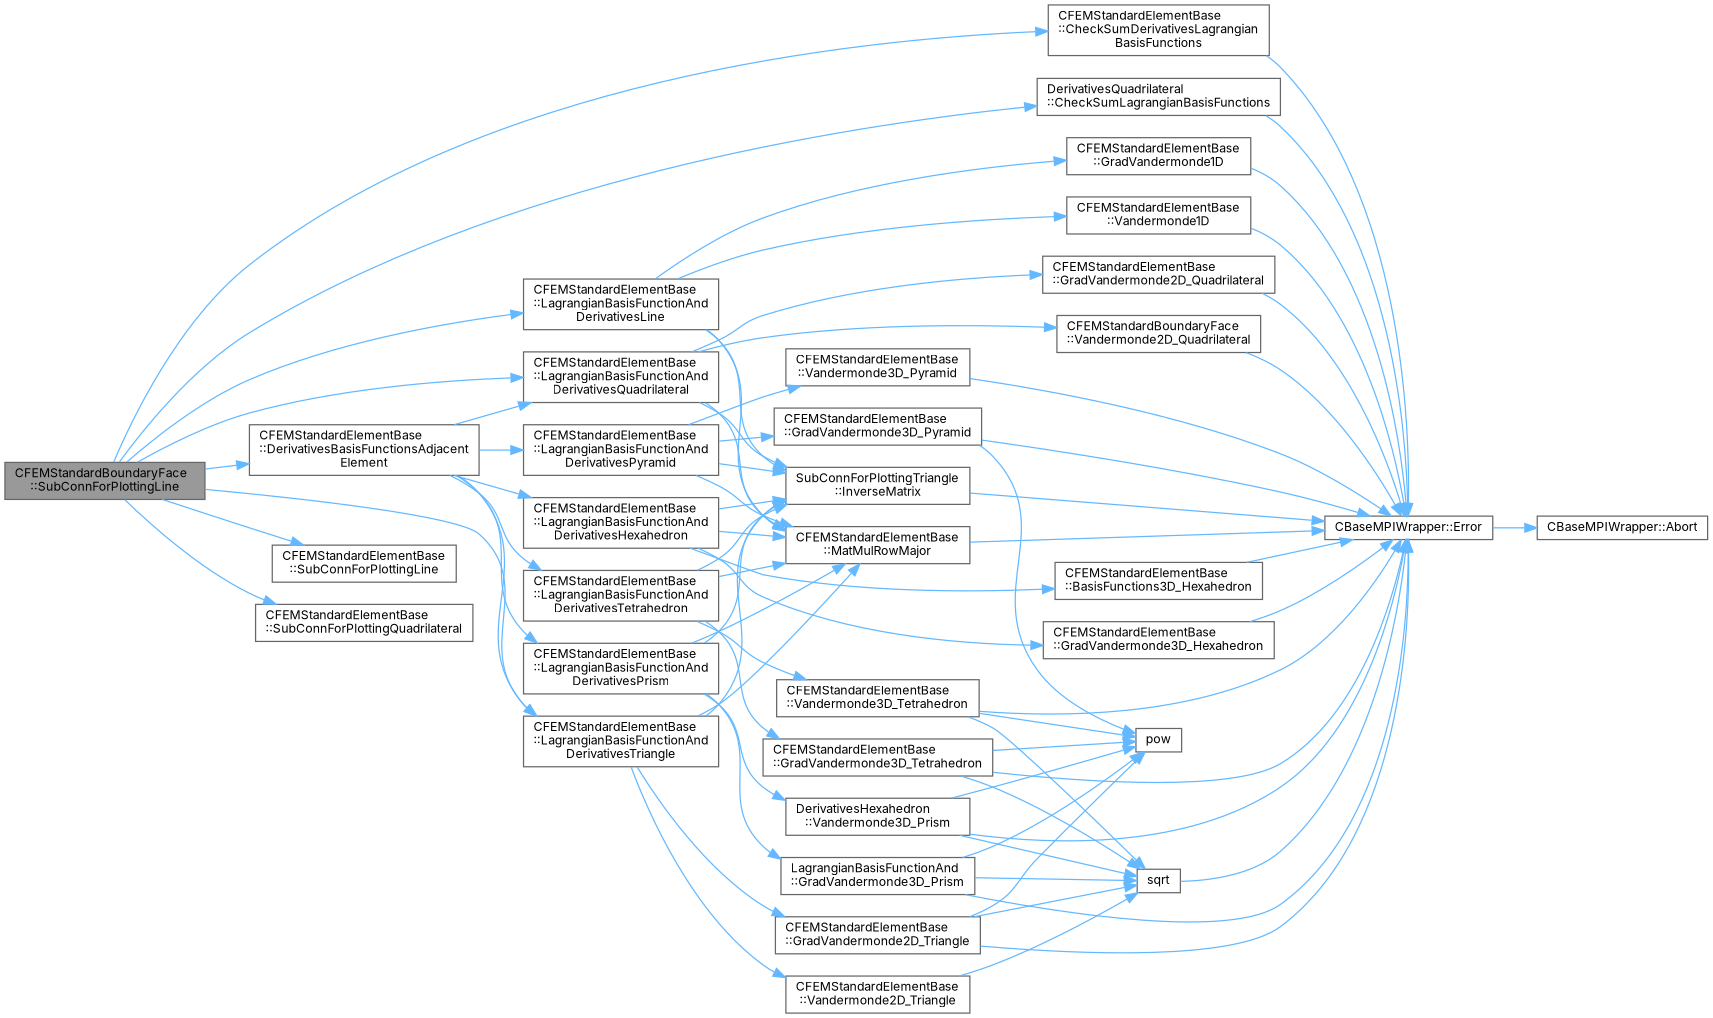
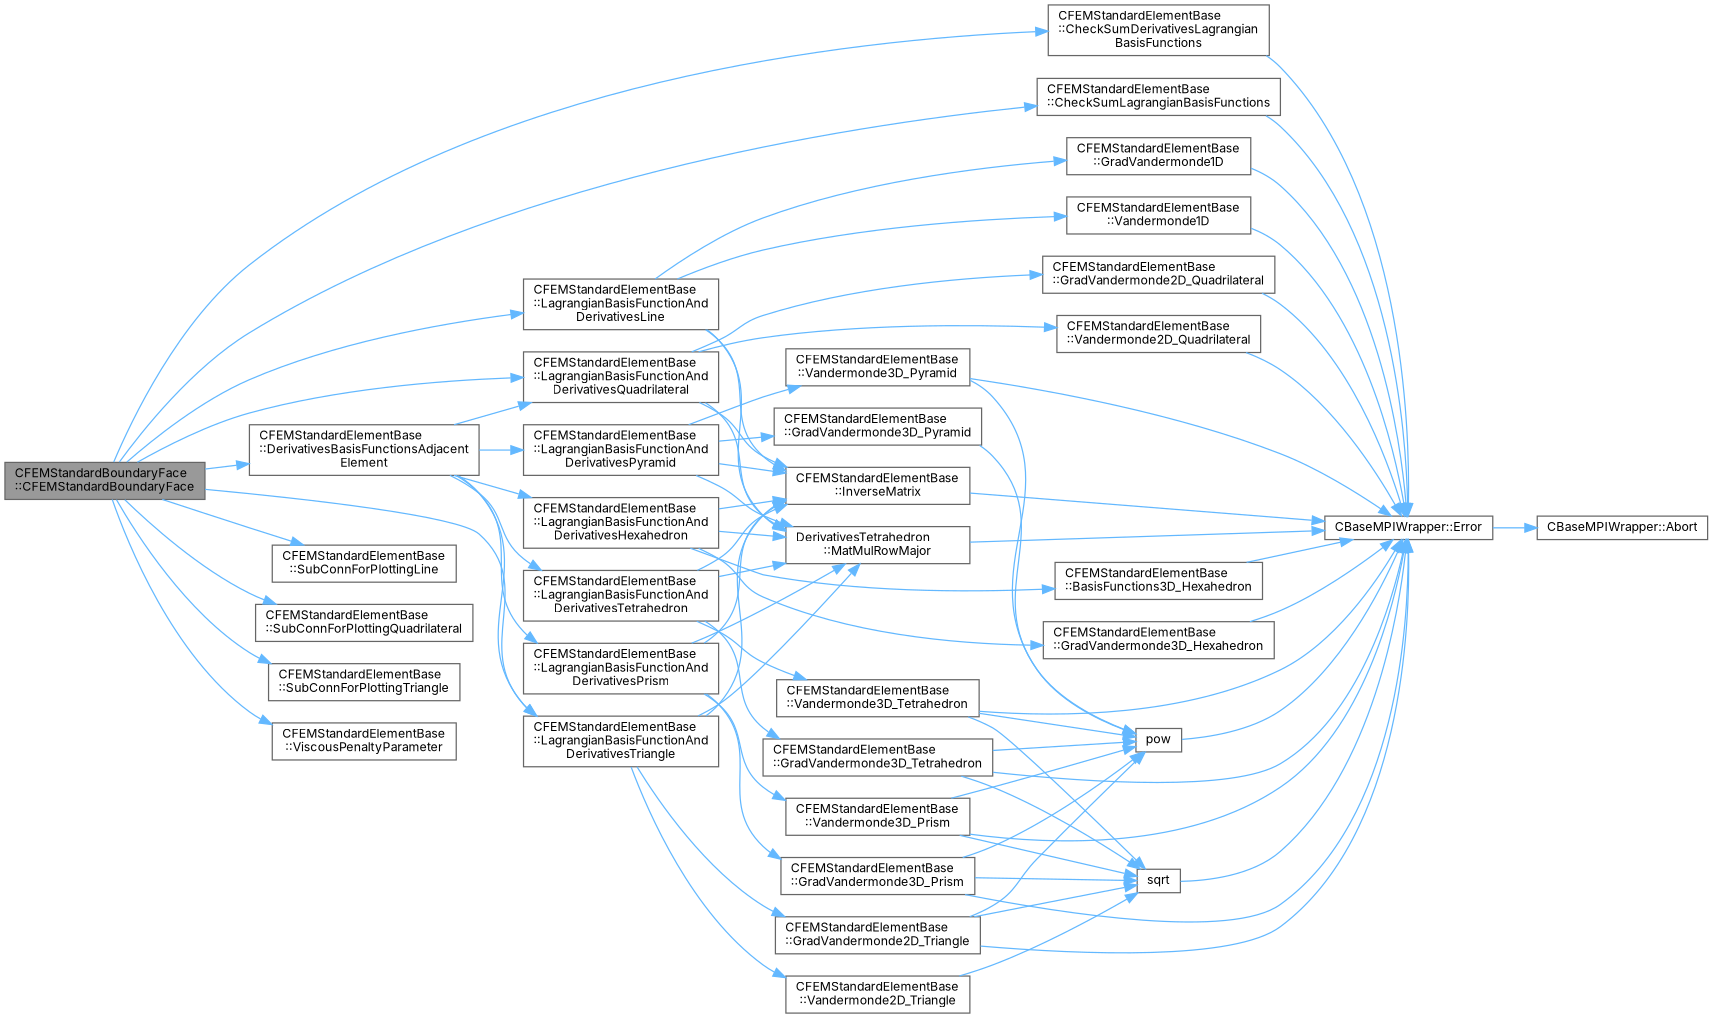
node "DerivativesQuadrilateral ::CheckSumLagrangianBasisFunctions": label "DerivativesQuadrilateral ::CheckSumLagrangianBasisFunctions" -> "CFEMStandardElementBase ::CheckSumLagrangianBasisFunctions"
node "CFEMStandardBoundaryFace ::Vandermonde2D_Quadrilateral": label "CFEMStandardBoundaryFace ::Vandermonde2D_Quadrilateral" -> "CFEMStandardElementBase ::Vandermonde2D_Quadrilateral"
edge "CFEMStandardElementBase ::GradVandermonde3D_Pyramid" -> "CBaseMPIWrapper::Error": now "pow" -> "CBaseMPIWrapper::Error"
node "CFEMStandardBoundaryFace ::SubConnForPlottingLine": label "CFEMStandardBoundaryFace ::SubConnForPlottingLine" -> "CFEMStandardBoundaryFace ::CFEMStandardBoundaryFace"
node "SubConnForPlottingTriangle ::InverseMatrix": label "SubConnForPlottingTriangle ::InverseMatrix" -> "CFEMStandardElementBase ::InverseMatrix"
edge "CFEMStandardElementBase ::Vandermonde3D_Pyramid" -> "pow": added
node "CFEMStandardElementBase ::MatMulRowMajor": label "CFEMStandardElementBase ::MatMulRowMajor" -> "DerivativesTetrahedron ::MatMulRowMajor"
node "CFEMStandardElementBase ::SubConnForPlottingTriangle": added
node "CFEMStandardElementBase ::ViscousPenaltyParameter": added
node "DerivativesHexahedron ::Vandermonde3D_Prism": label "DerivativesHexahedron ::Vandermonde3D_Prism" -> "CFEMStandardElementBase ::Vandermonde3D_Prism"
node "LagrangianBasisFunctionAnd ::GradVandermonde3D_Prism": label "LagrangianBasisFunctionAnd ::GradVandermonde3D_Prism" -> "CFEMStandardElementBase ::GradVandermonde3D_Prism"
